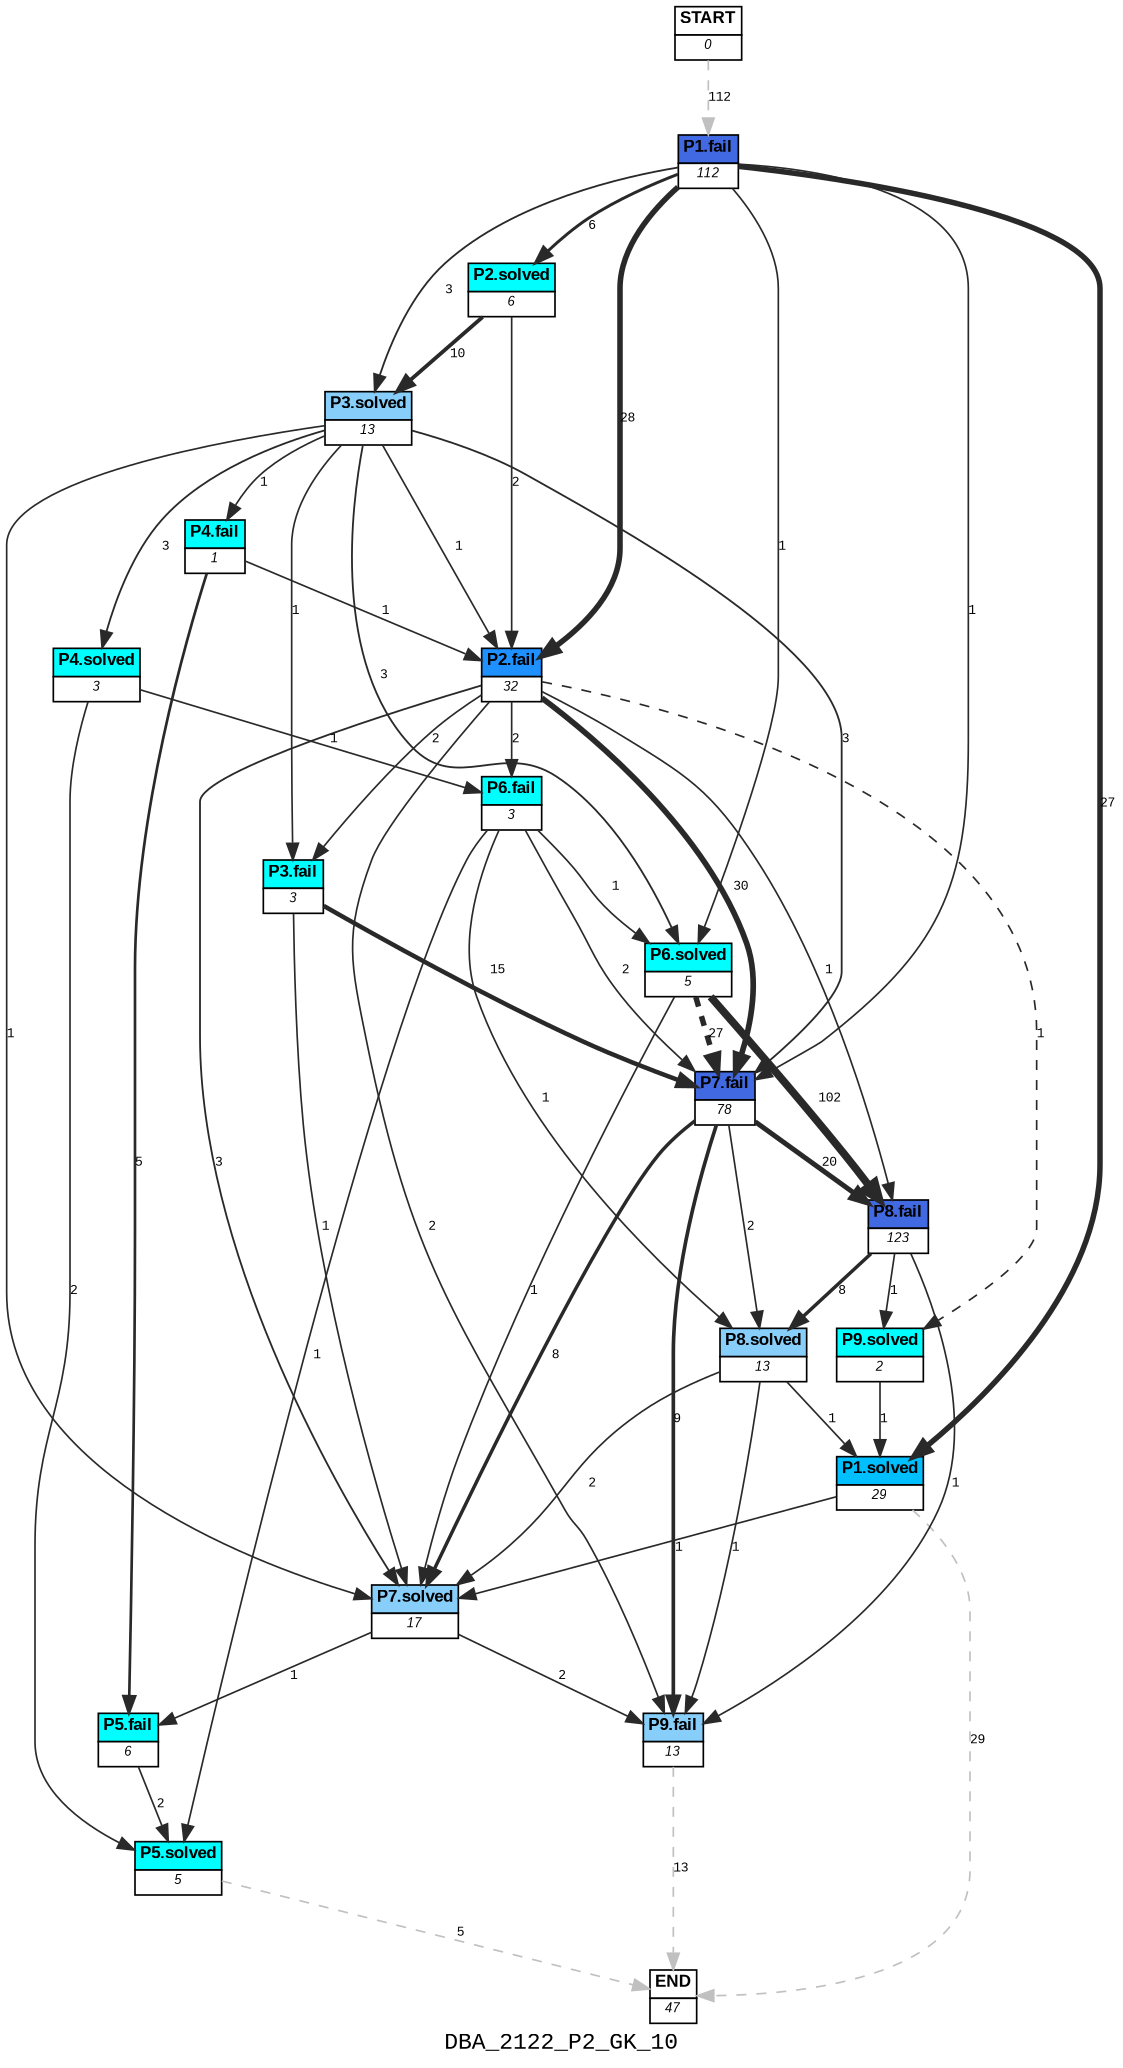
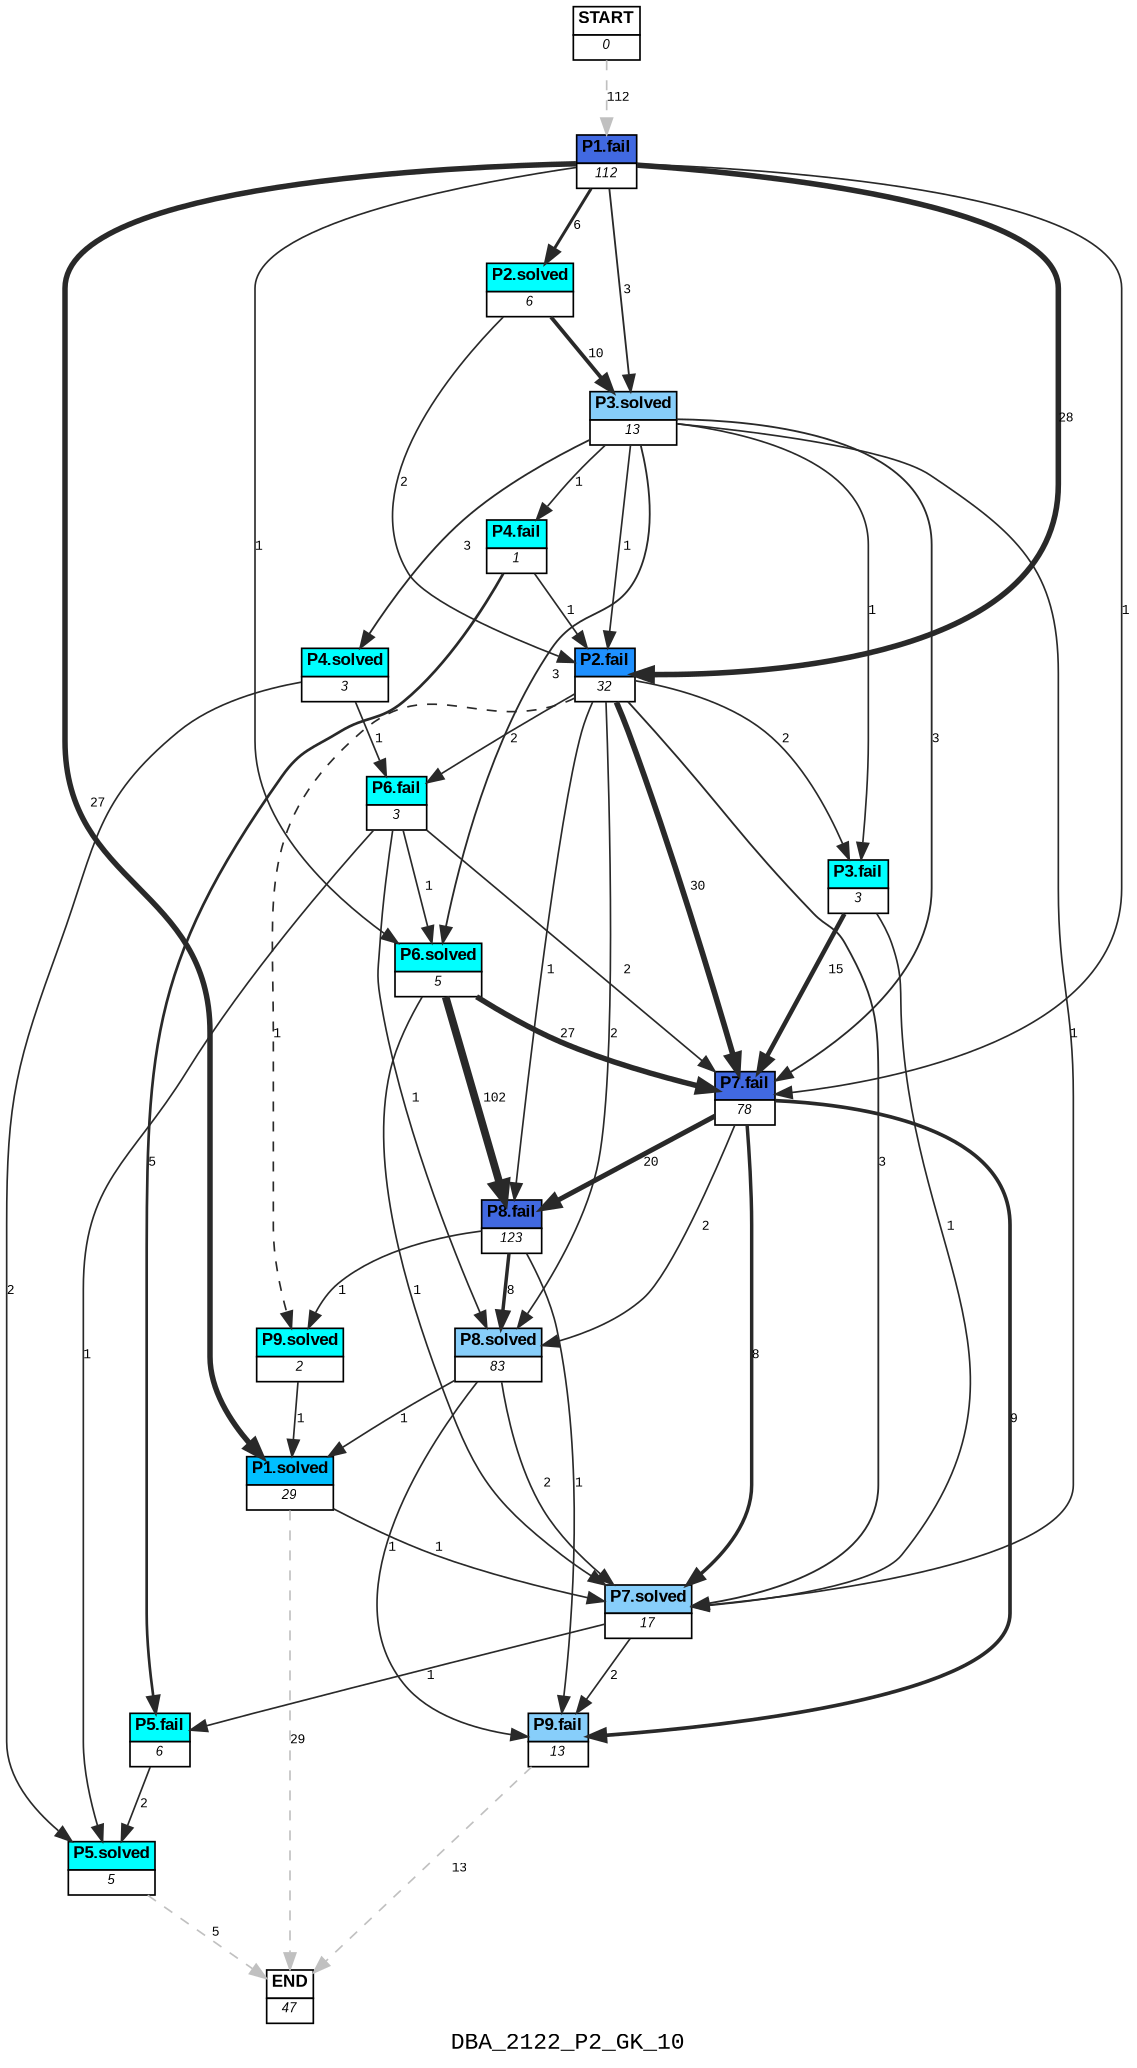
edge "P6.solved" -> "P7.fail": style dashed -> solid
edge "P2.fail" -> "P9.fail": now "P2.fail" -> "P8.solved"
node "P8.solved": text "13" -> "83"
